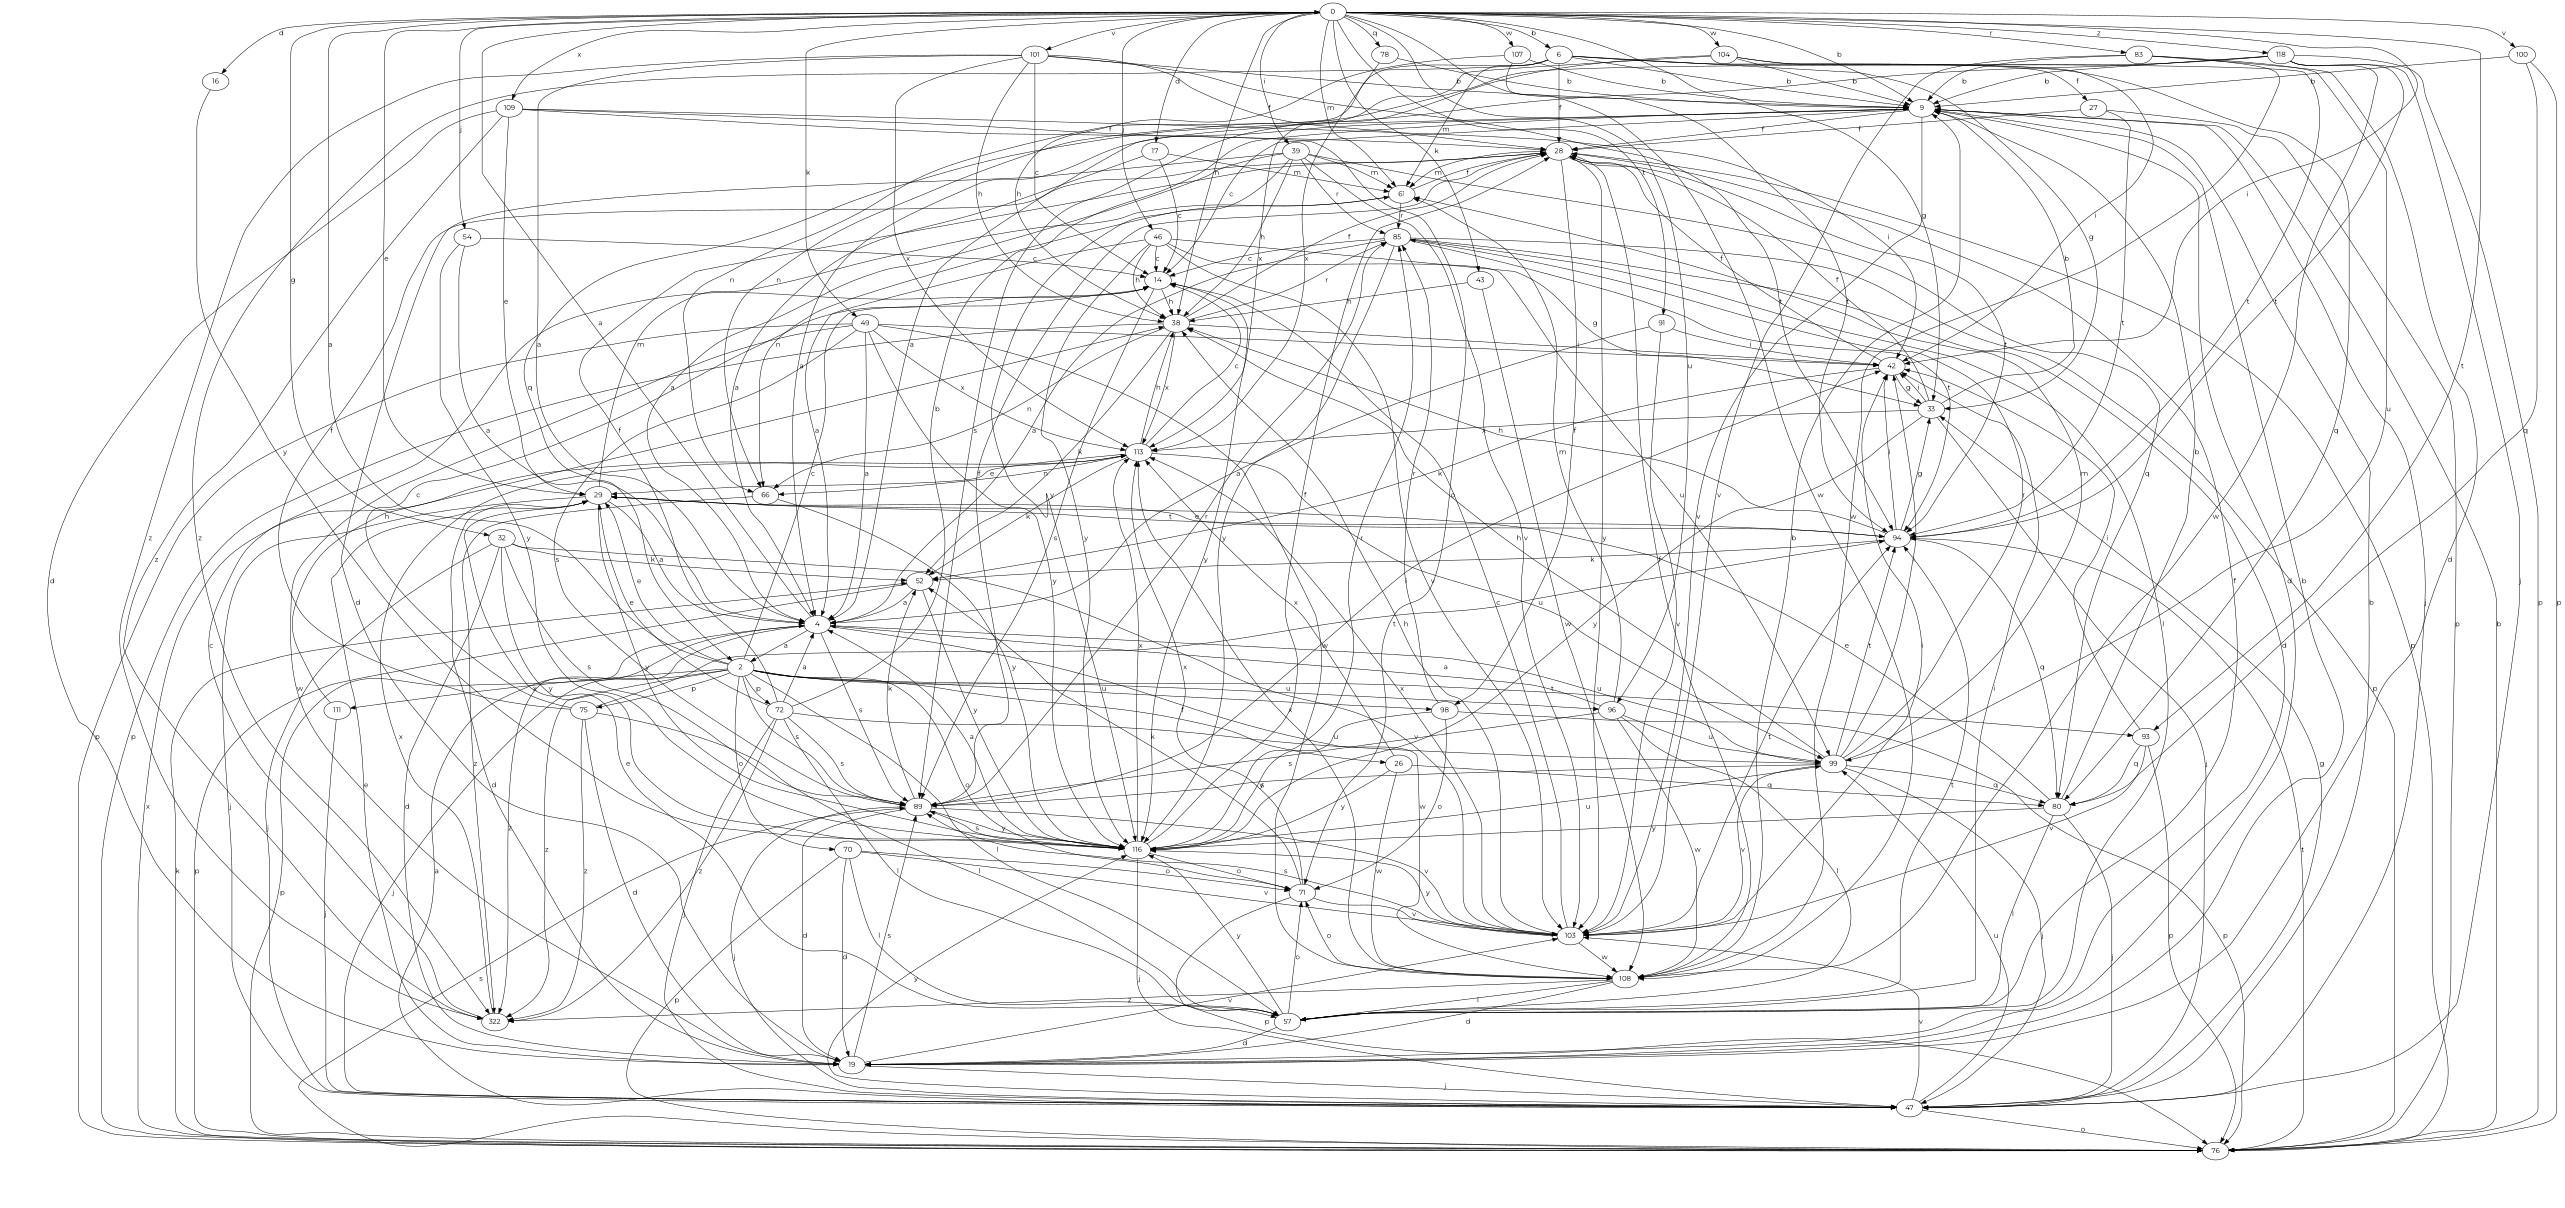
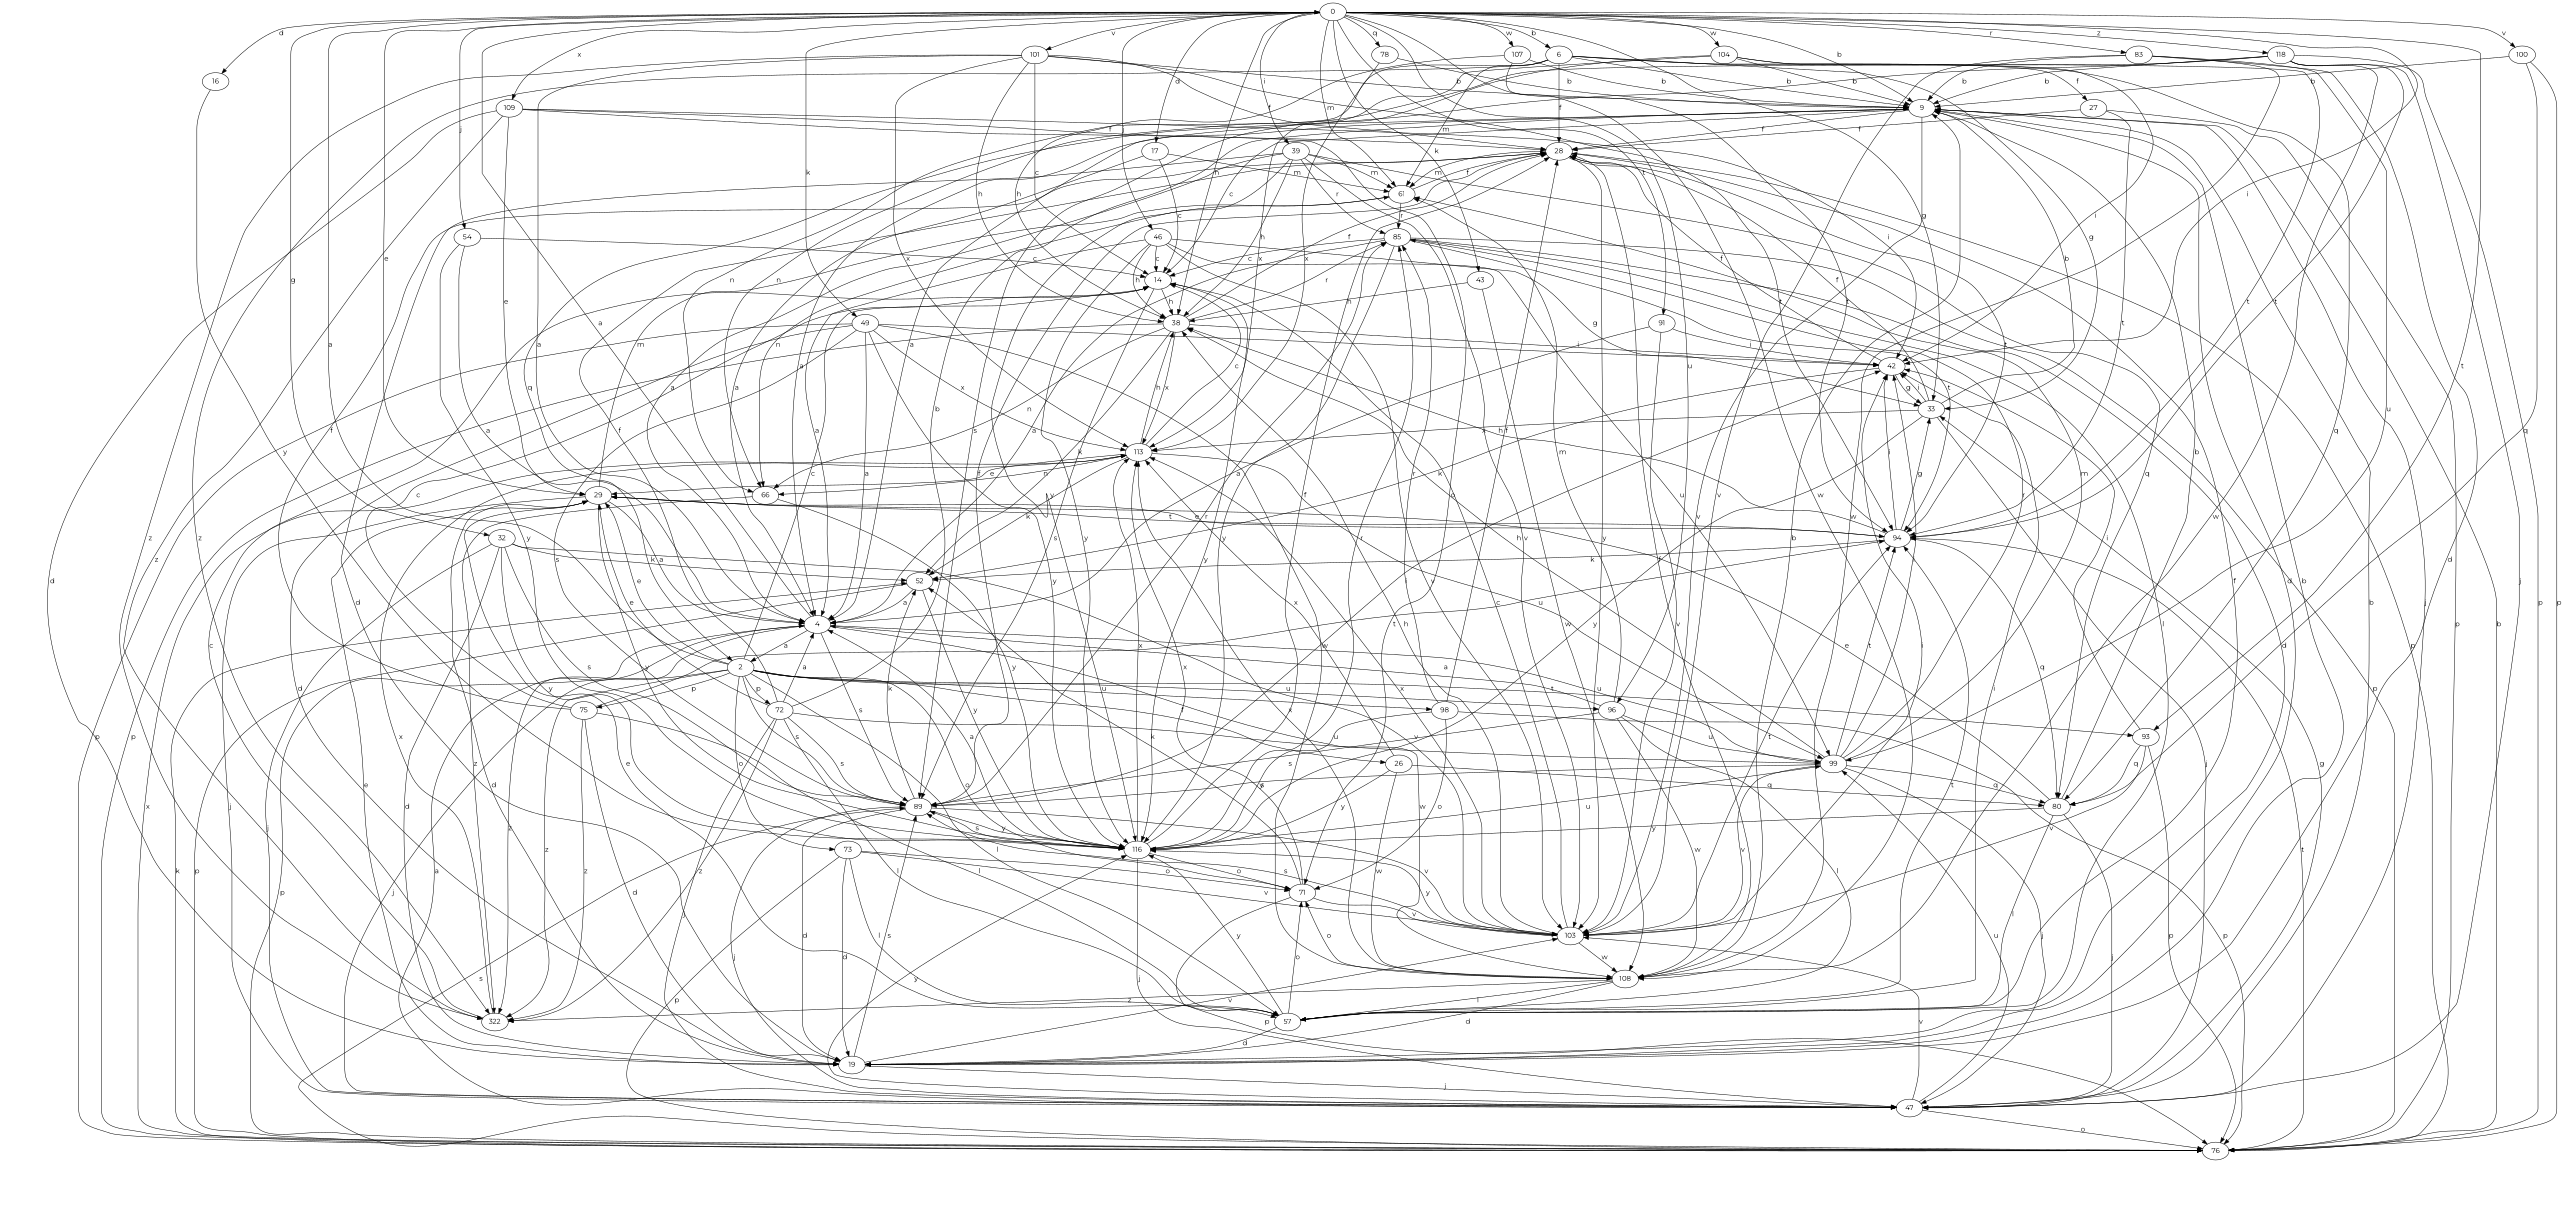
edge "28" -> "98": reversed
edge "49" -> "19": label "w" -> "d"
node "111": removed
node "70": label "70" -> "73"
